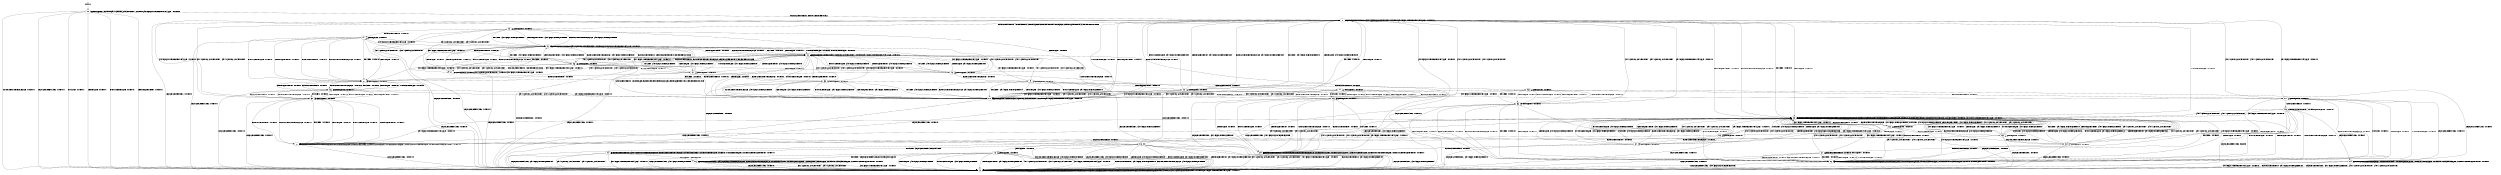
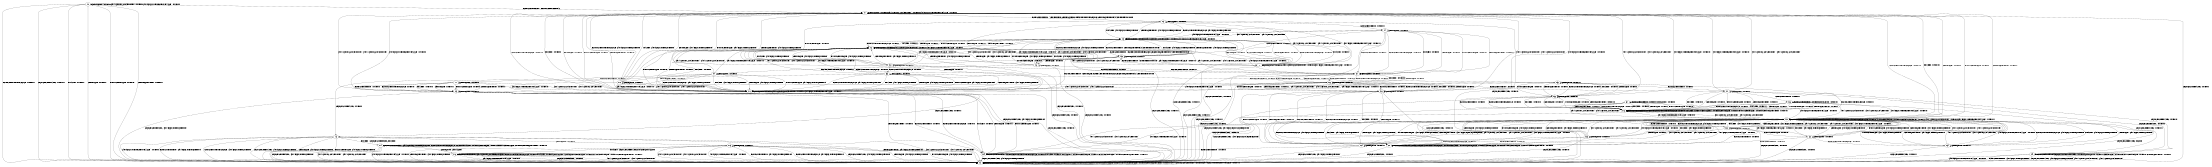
node "__start0": removed
edge "s34" -> "s37": removed, label "ECDH_CLIENT_HELLO / TIMEOUT"
edge "s11" -> "s2": removed, label "CHANGE_CIPHER_SPEC / Alert(FATAL,INTERNAL_ERROR)"
